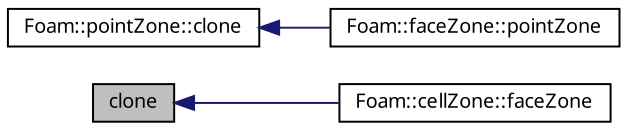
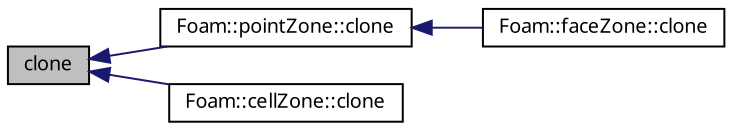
node "Foam::faceZone::pointZone": label "Foam::faceZone::pointZone" -> "Foam::faceZone::clone"
edge "Foam::pointZone::clone" -> "clone": added
node "Foam::cellZone::faceZone": label "Foam::cellZone::faceZone" -> "Foam::cellZone::clone"
